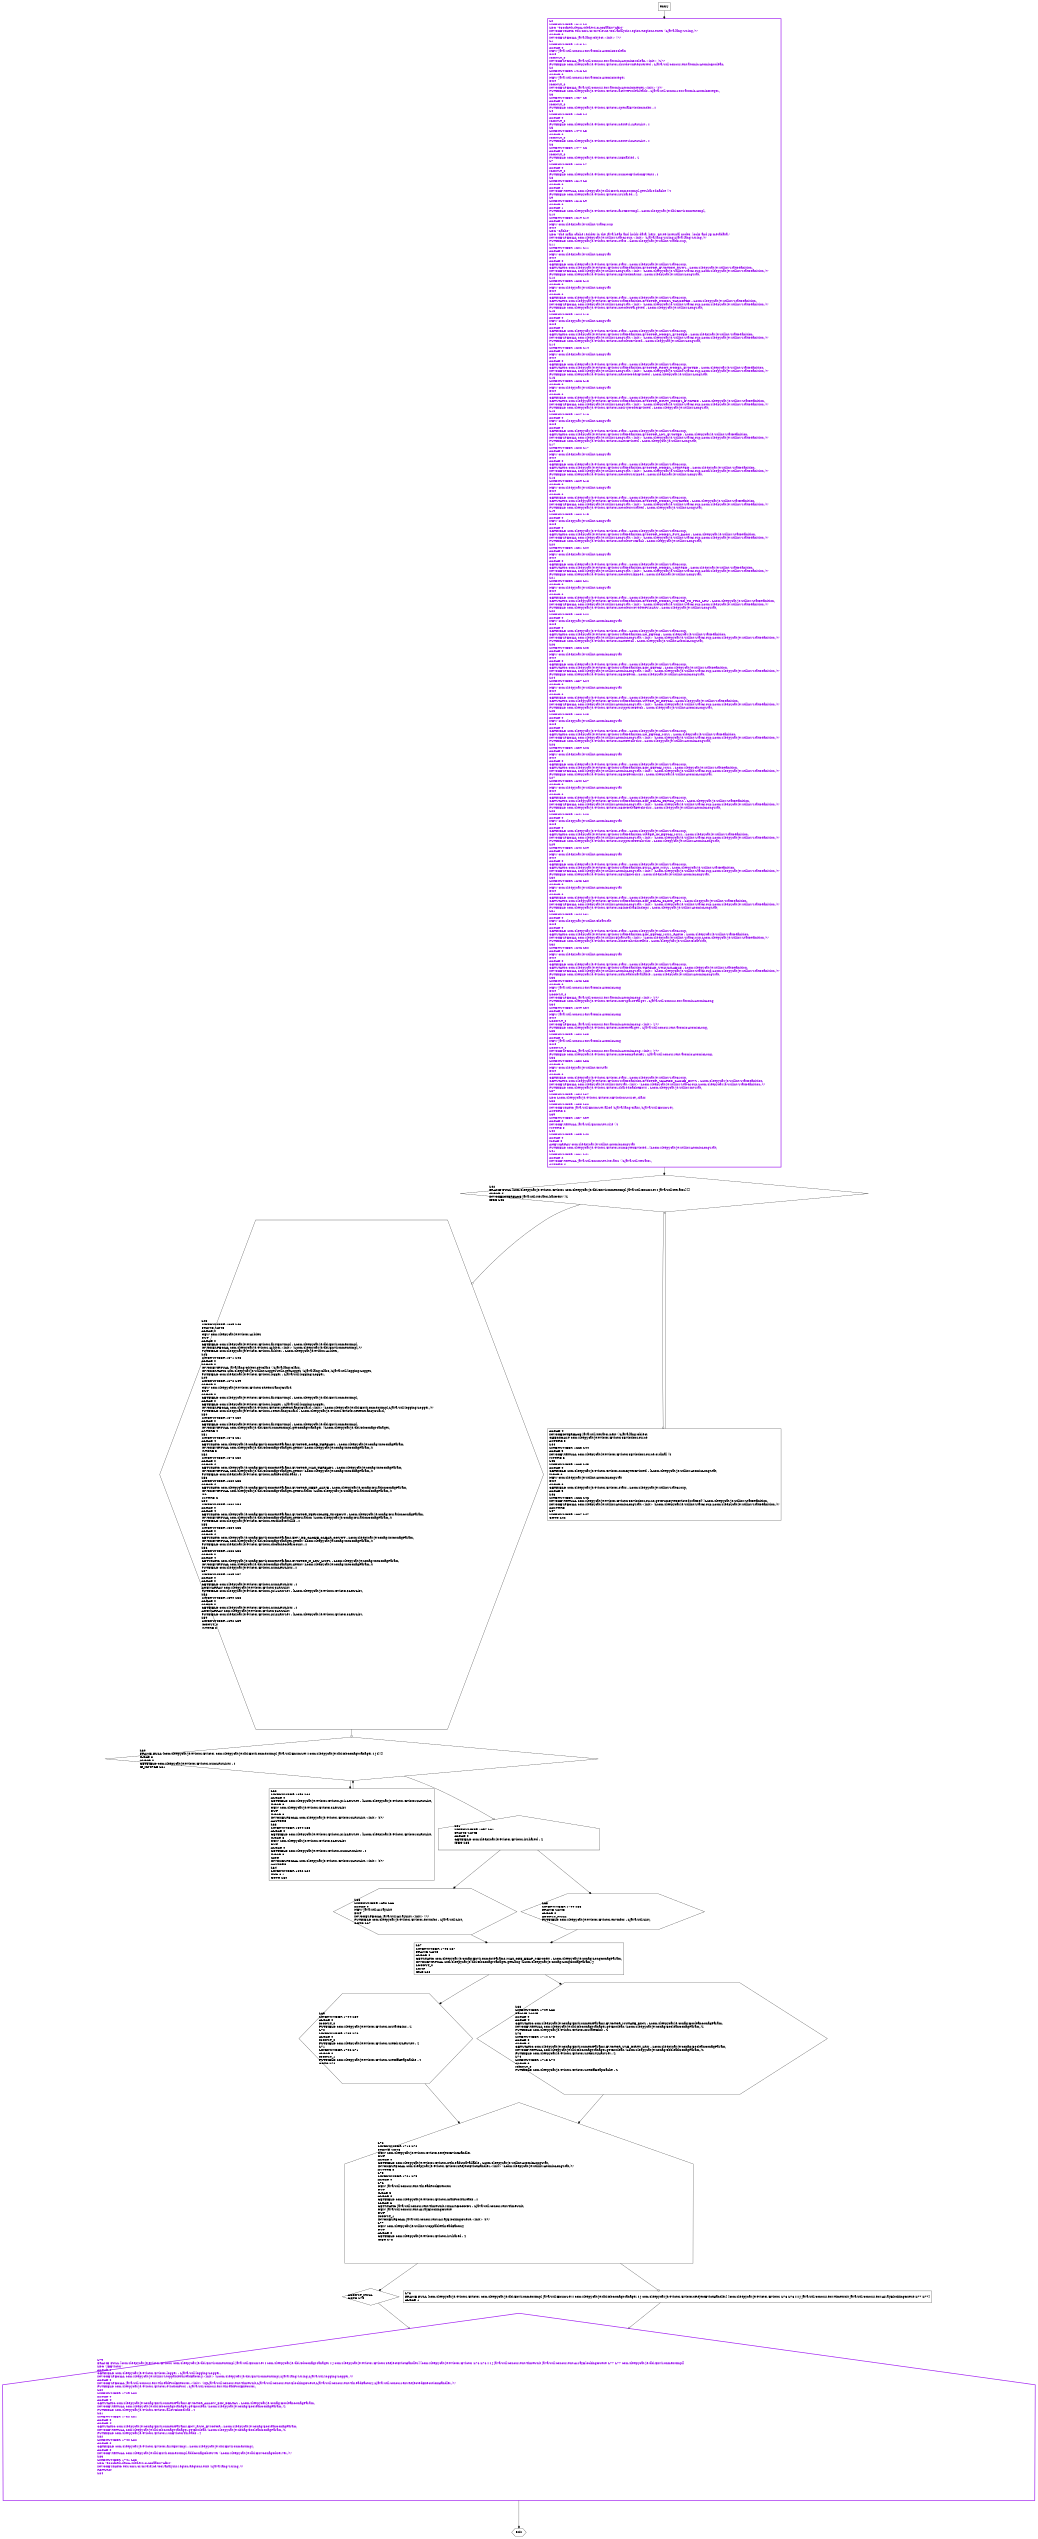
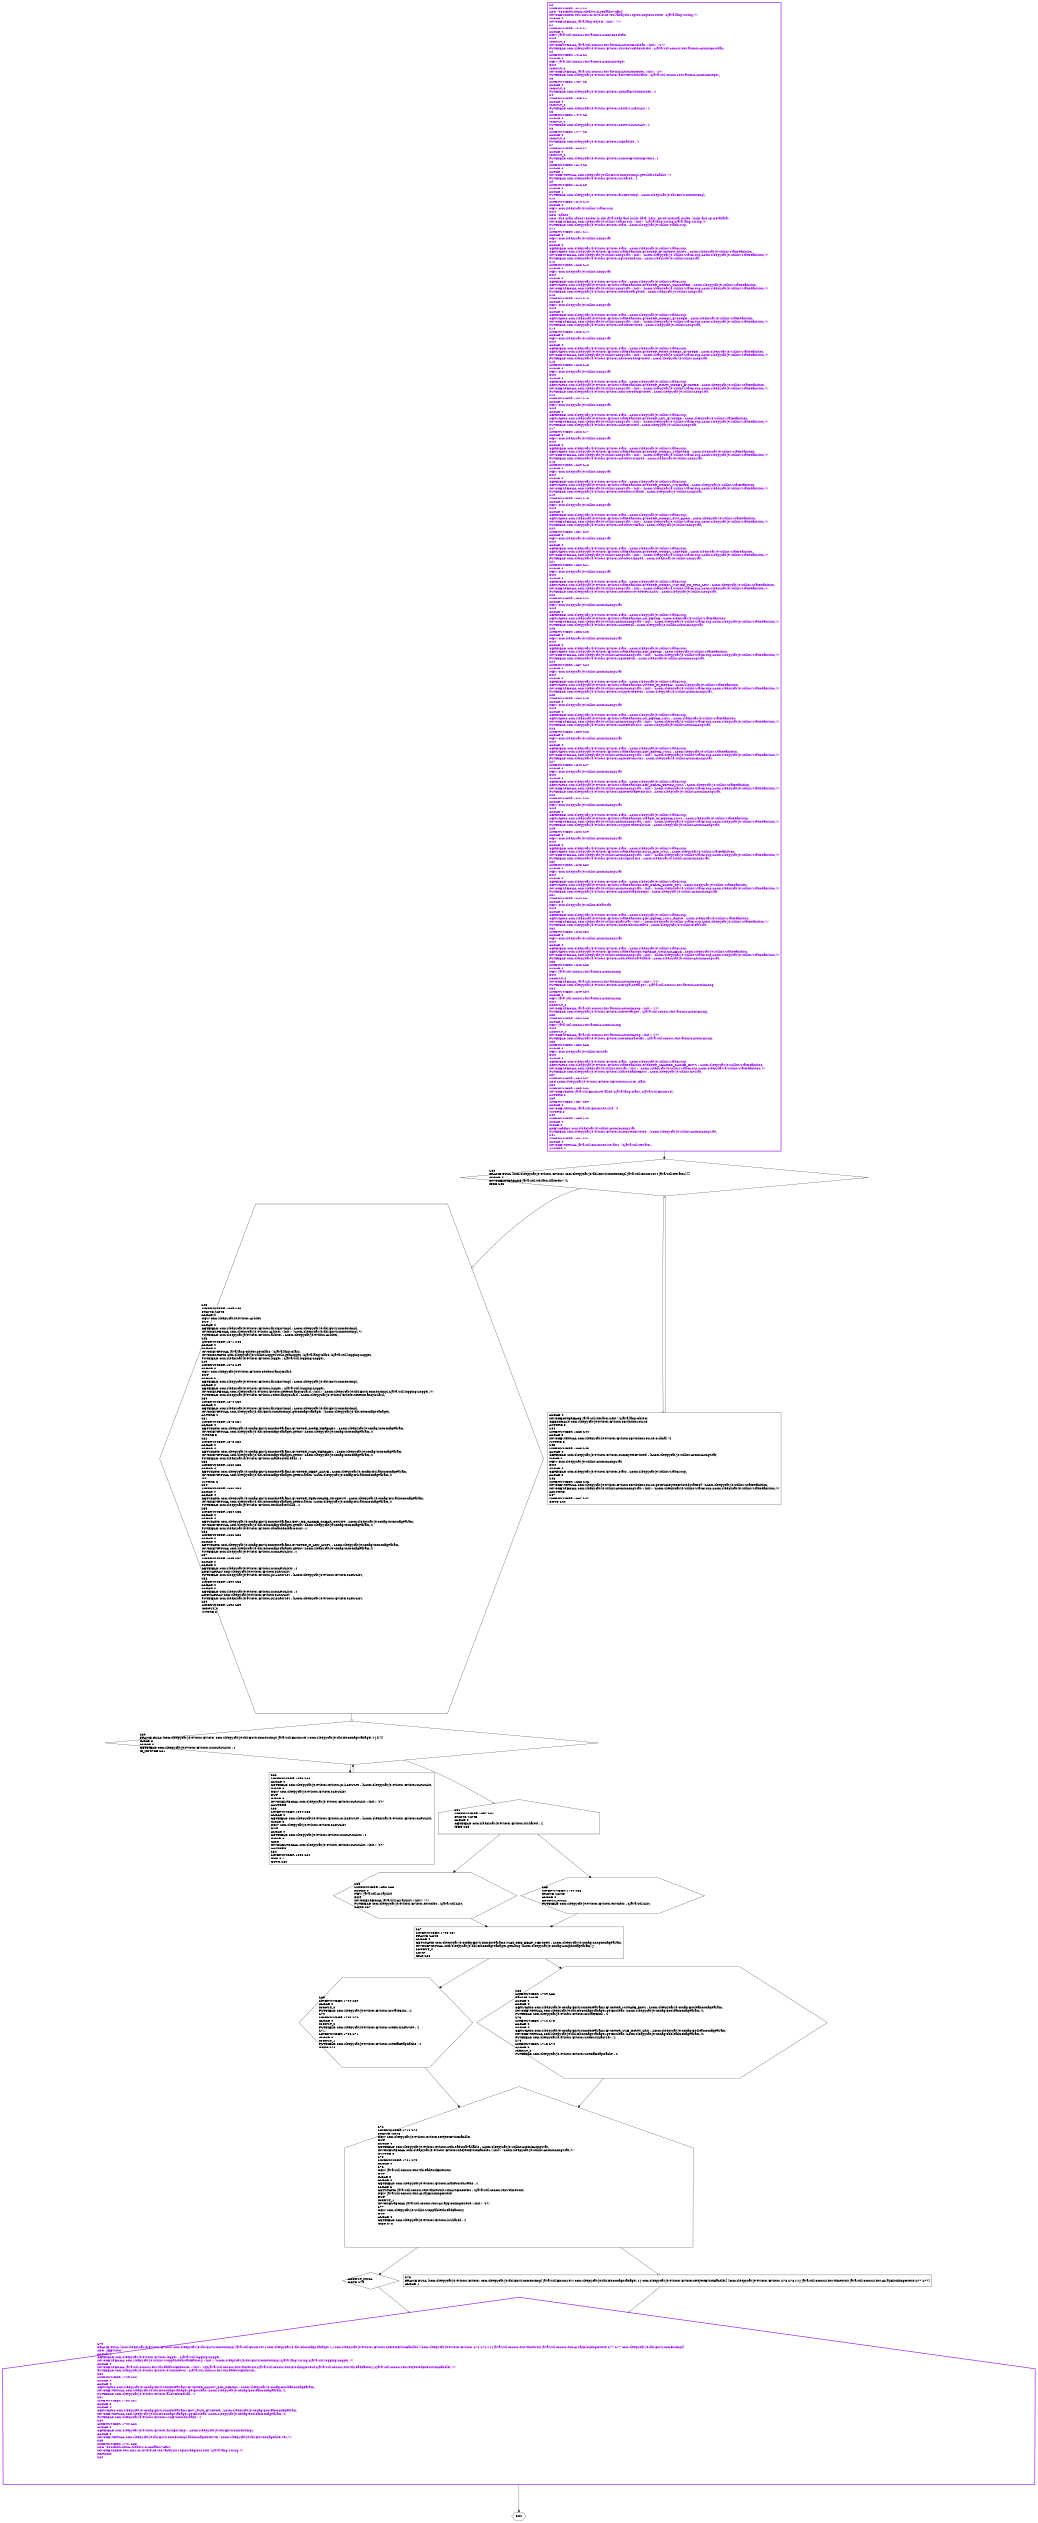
node "entry": removed
